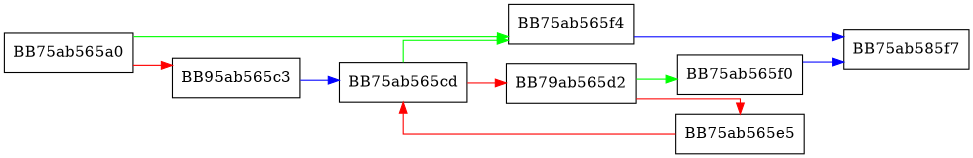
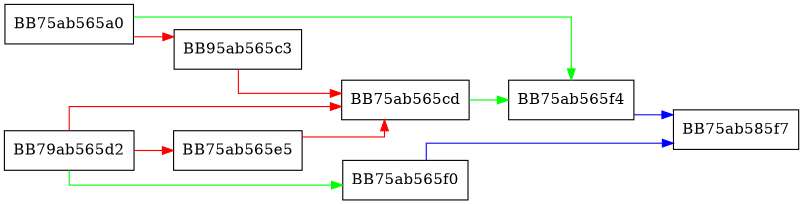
edge "BB95ab565c3" -> "BB75ab565cd": color blue -> red
edge "BB75ab565cd" -> "BB79ab565d2": reversed
